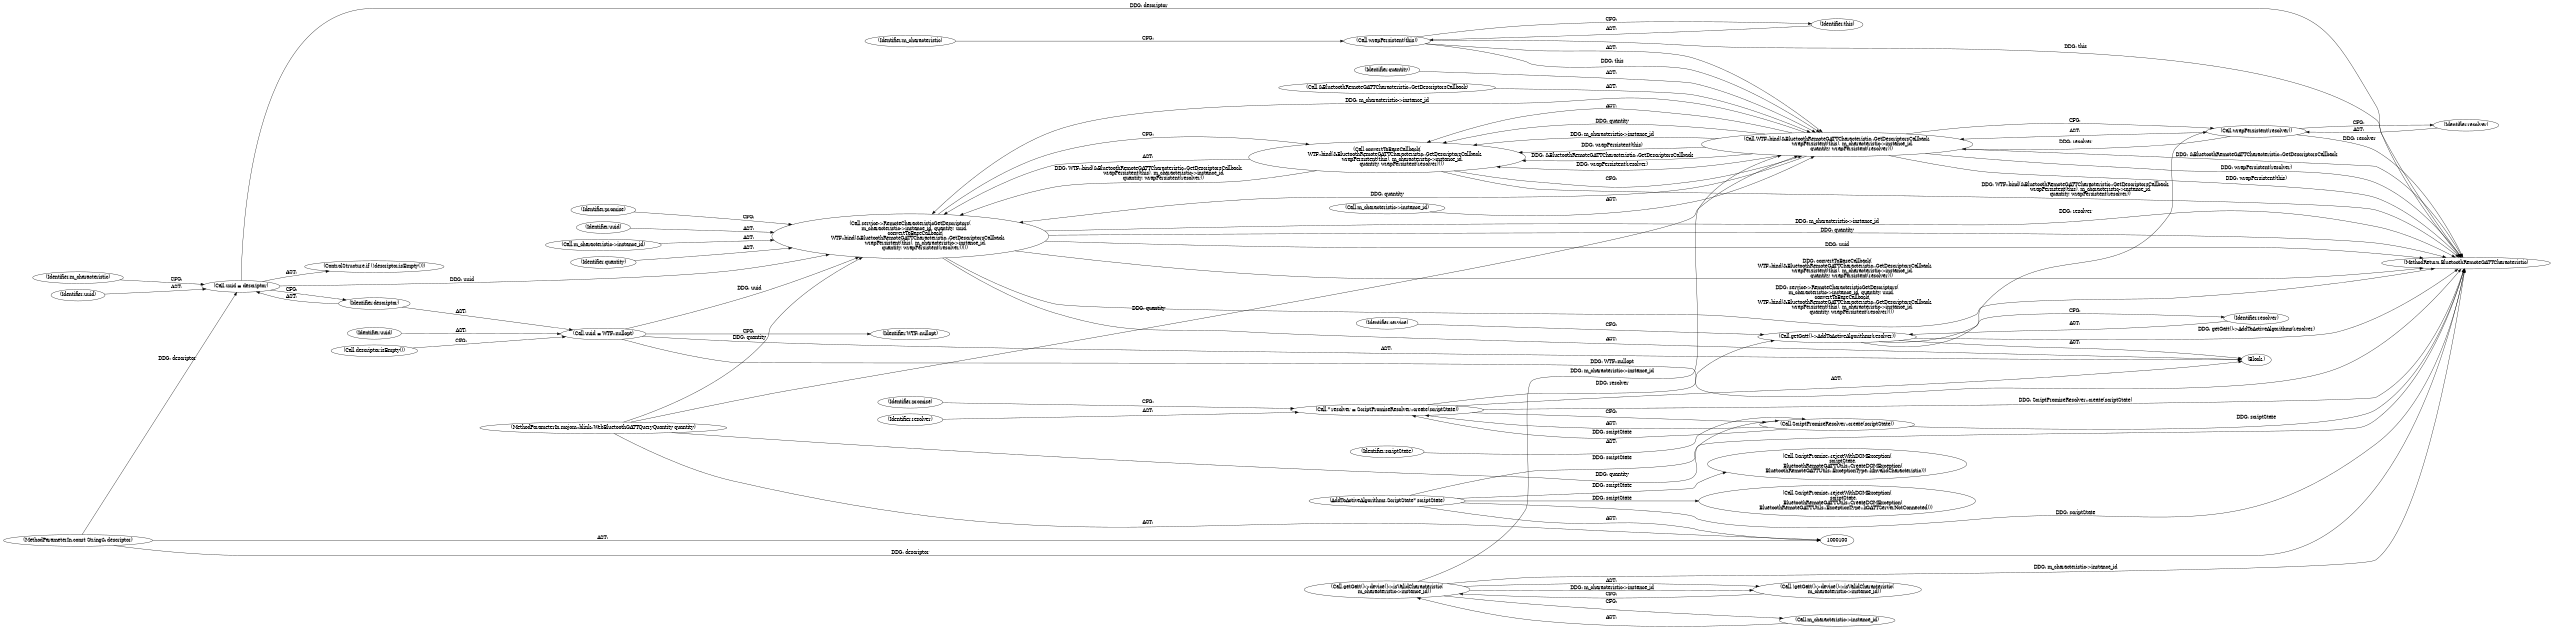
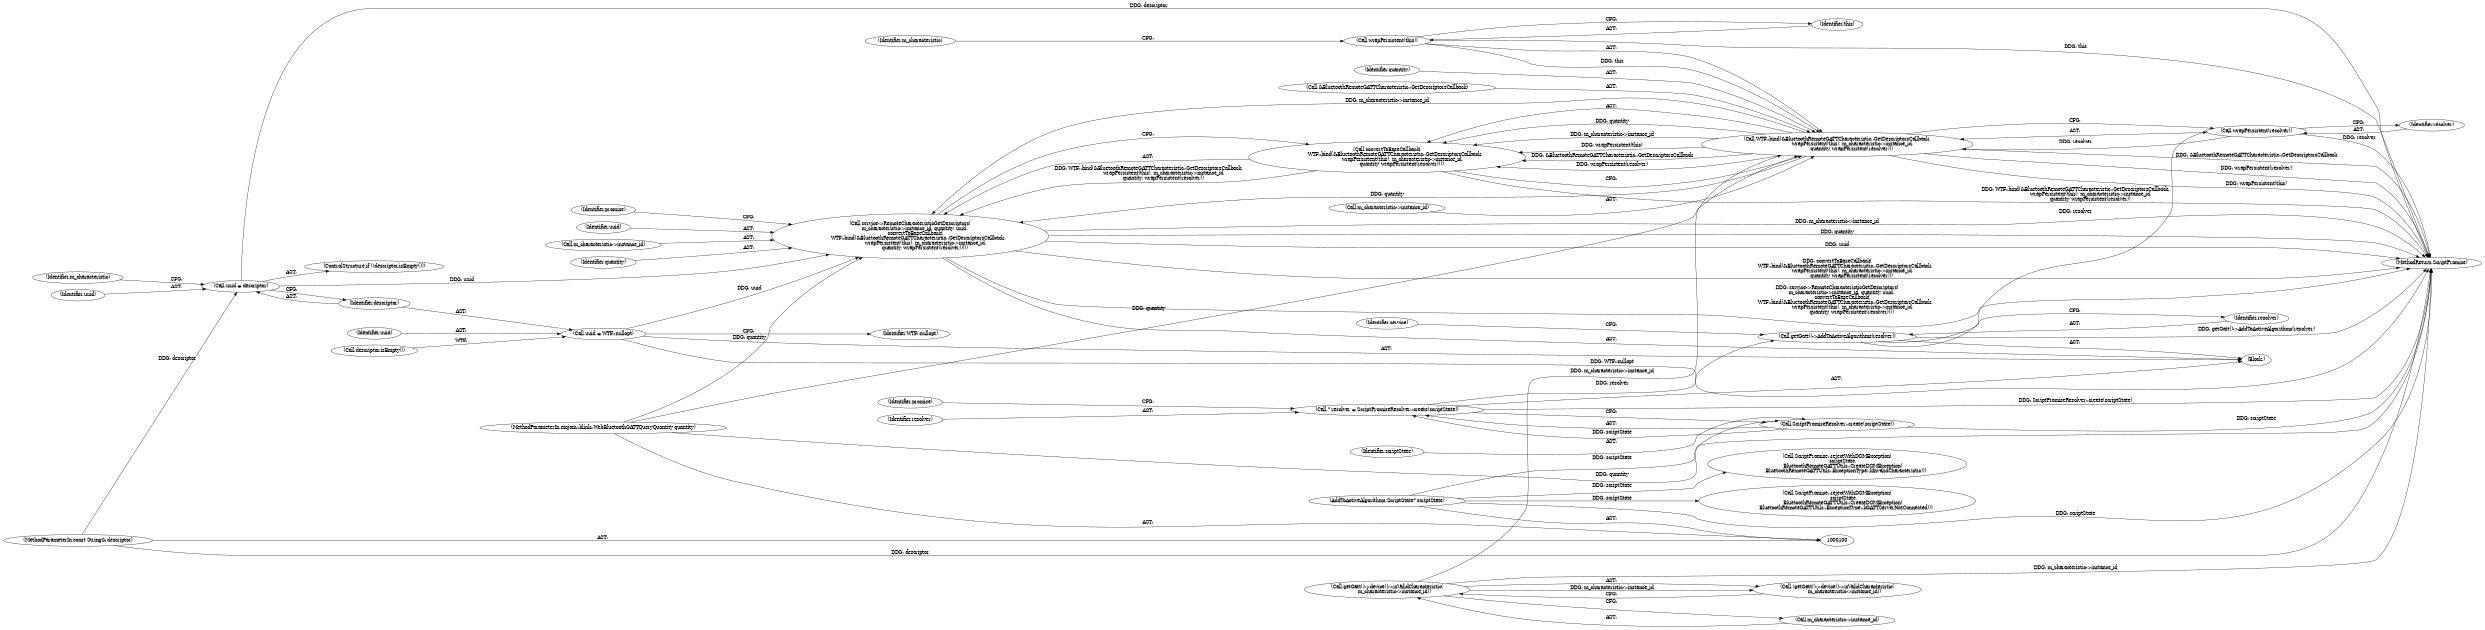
node "(MethodReturn,BluetoothRemoteGATTCharacteristic)": label "(MethodReturn,BluetoothRemoteGATTCharacteristic)" -> "(MethodReturn,ScriptPromise)"
edge "(Call,descriptor.isEmpty())" -> "(Call,uuid = WTF::nullopt)": label "CFG: " -> "WTF: "
